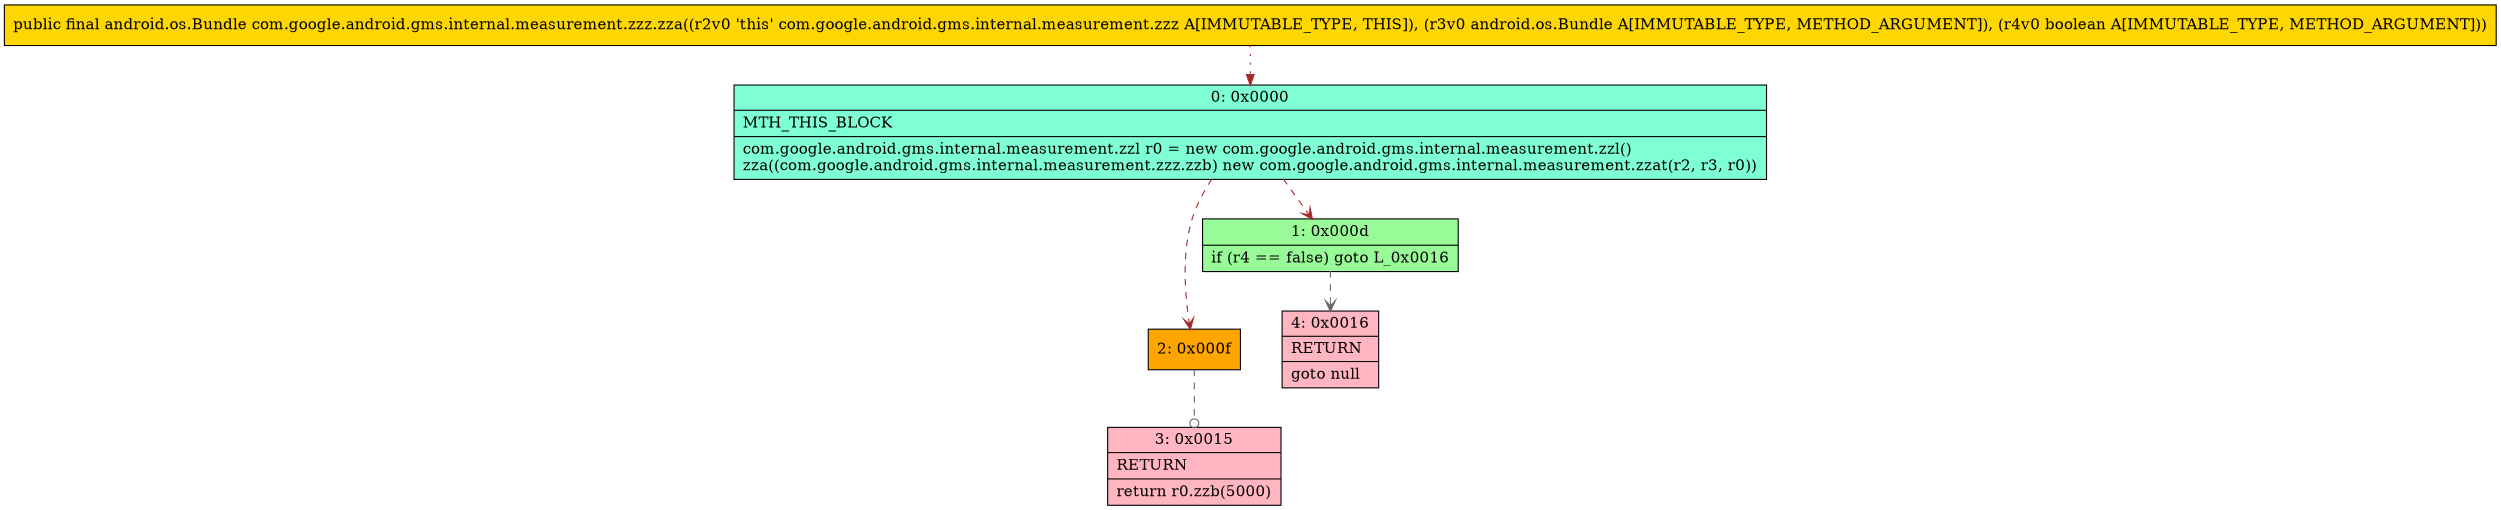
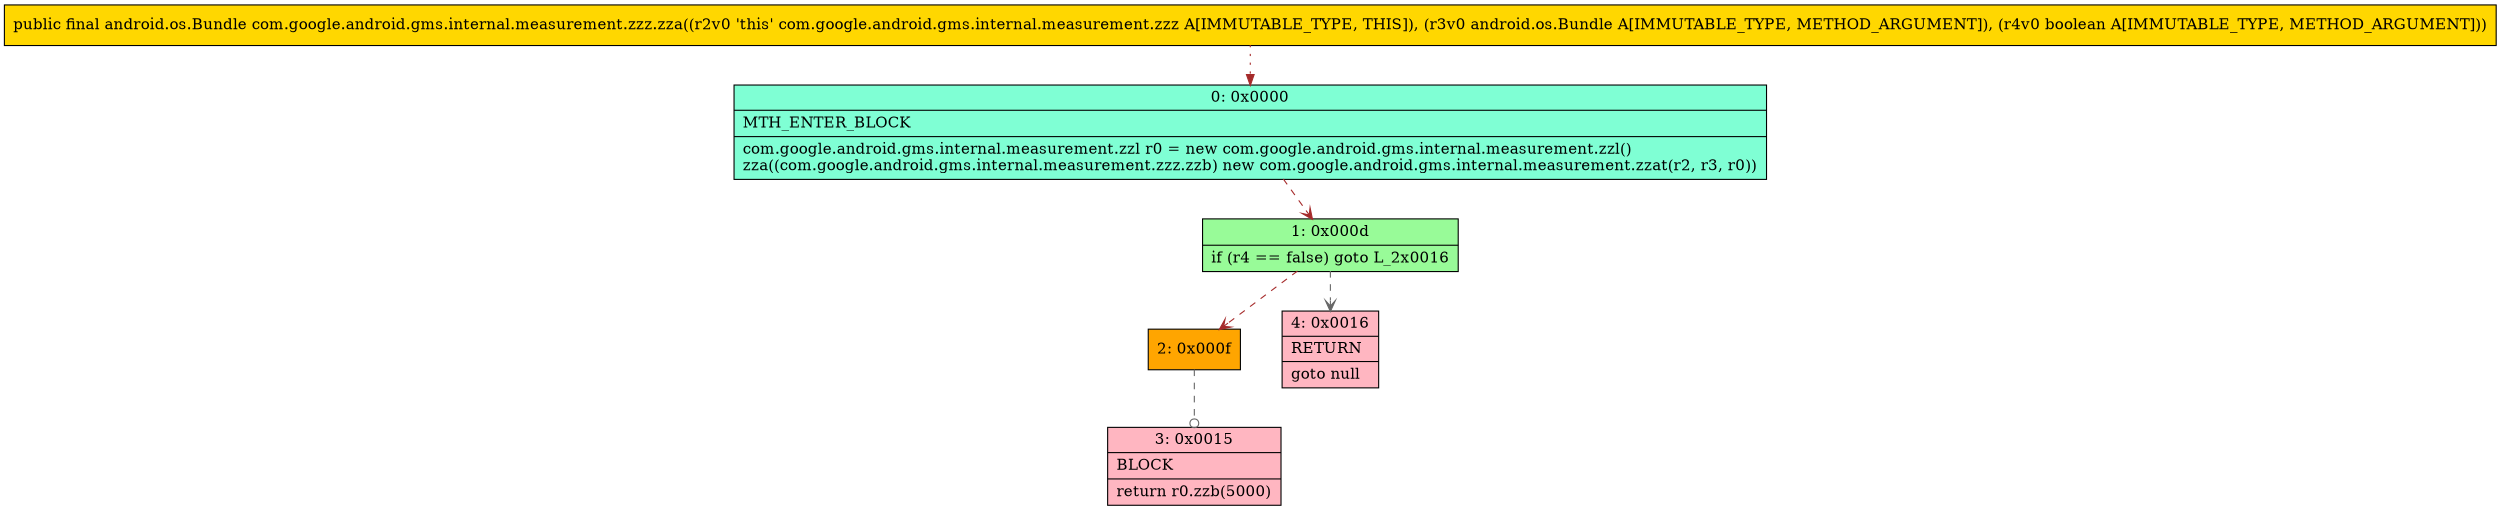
node "0: 0x0000": text "MTH_THIS_BLOCK" -> "MTH_ENTER_BLOCK"
edge "0: 0x0000" -> "2: 0x000f": now "1: 0x000d" -> "2: 0x000f"
node "1: 0x000d": text "if (r4 == false) goto L_0x0016" -> "if (r4 == false) goto L_2x0016"
node "3: 0x0015": text "RETURN" -> "BLOCK"
